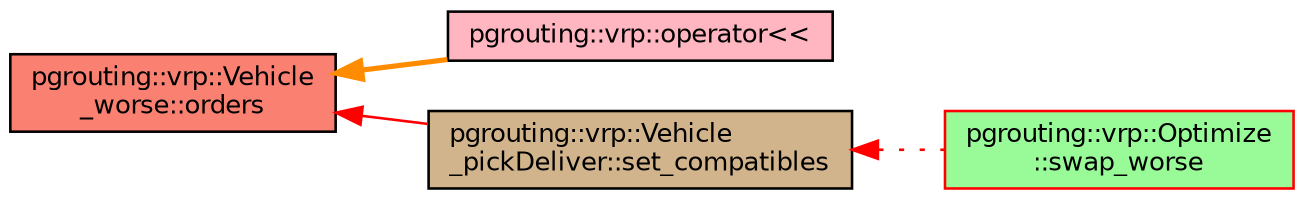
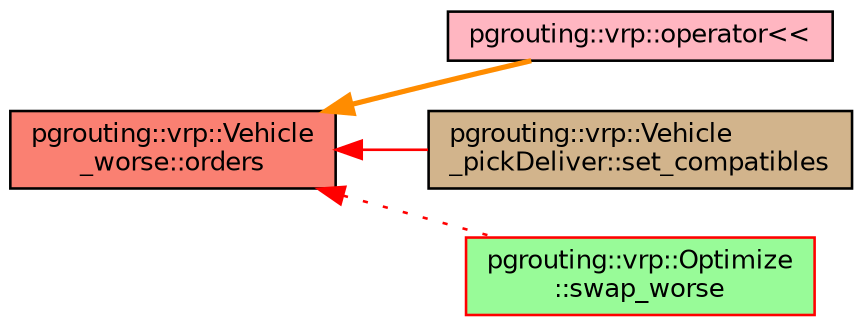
edge "pgrouting::vrp::Optimize ::swap_worse" -> "pgrouting::vrp::Vehicle _pickDeliver::set_compatibles": now "pgrouting::vrp::Optimize ::swap_worse" -> "pgrouting::vrp::Vehicle _worse::orders"
